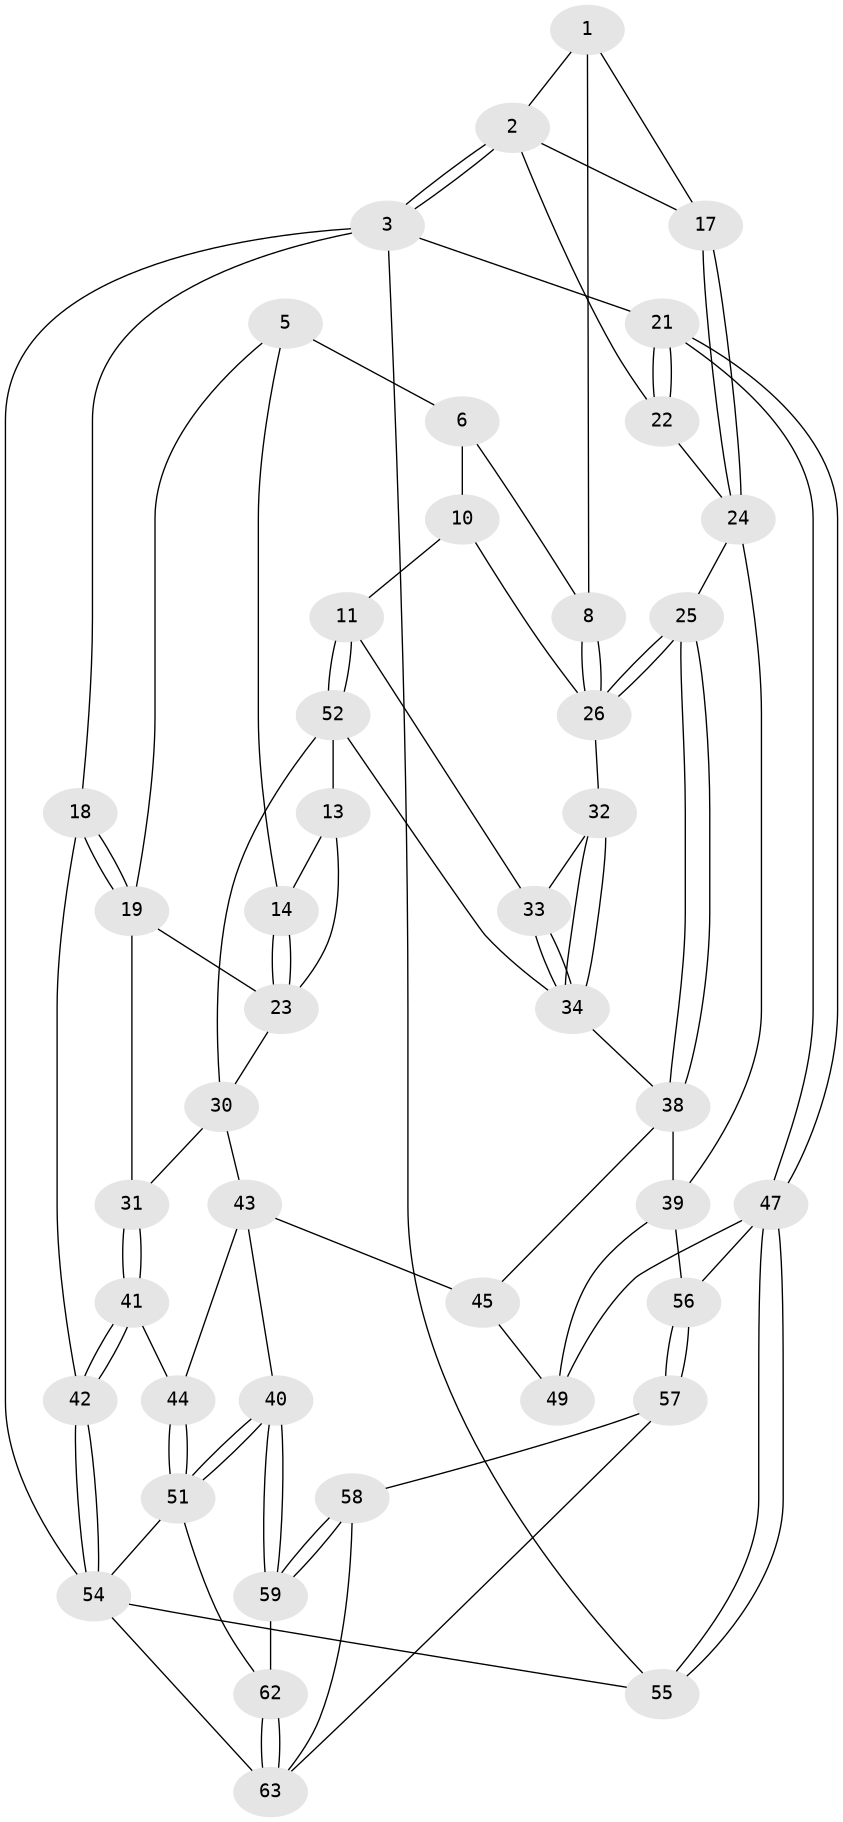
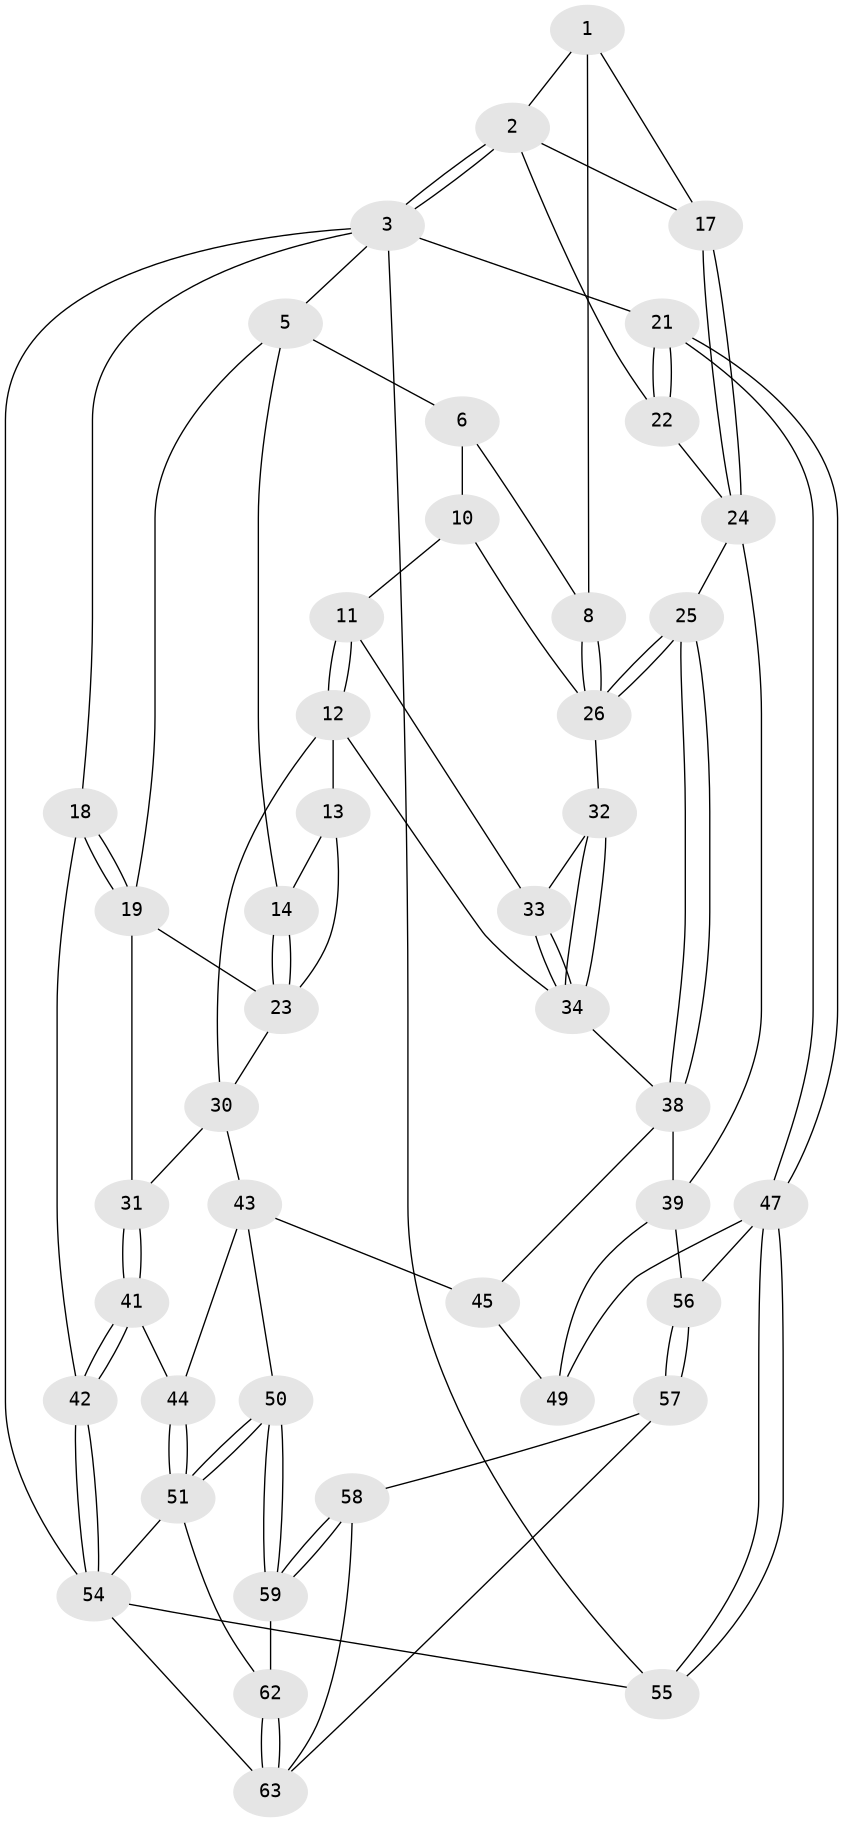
edge "3" -- "5": added
node "52": label "52" -> "12"
node "40": label "40" -> "50"
